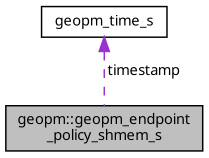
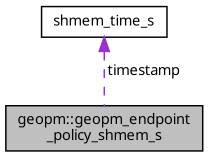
node "geopm_time_s": label "geopm_time_s" -> "shmem_time_s"
